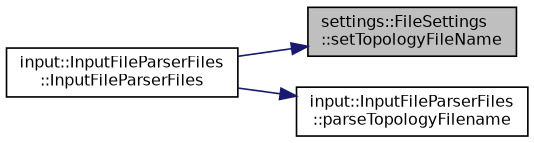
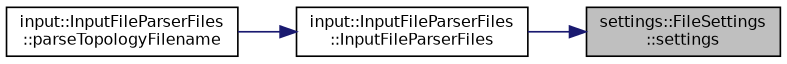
node "settings::FileSettings ::setTopologyFileName": label "settings::FileSettings ::setTopologyFileName" -> "settings::FileSettings ::settings"
edge "input::InputFileParserFiles ::InputFileParserFiles" -> "input::InputFileParserFiles ::parseTopologyFilename": reversed
